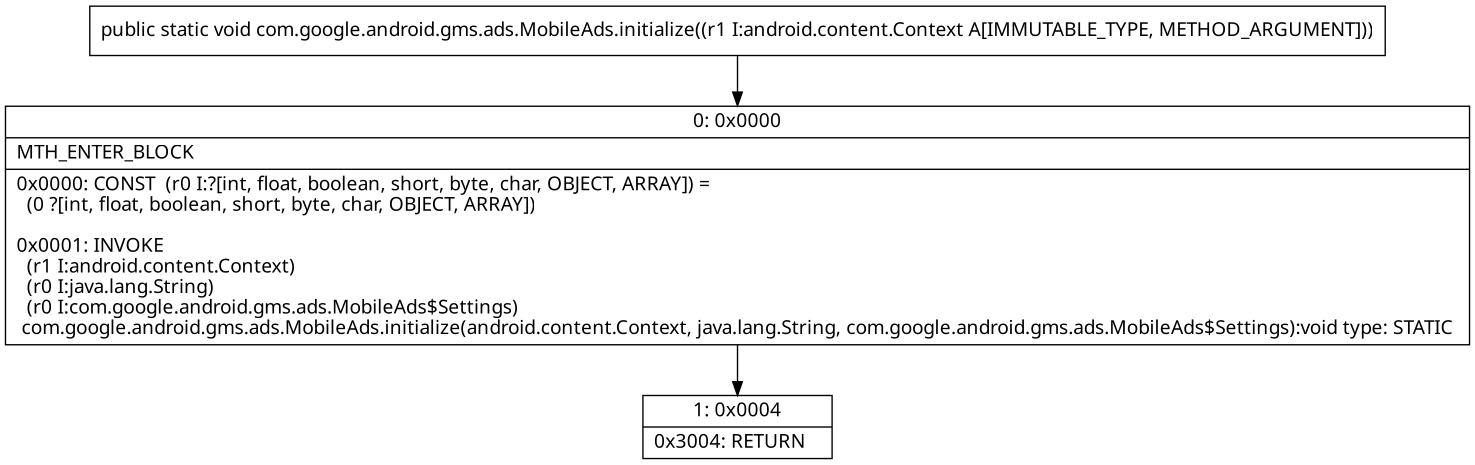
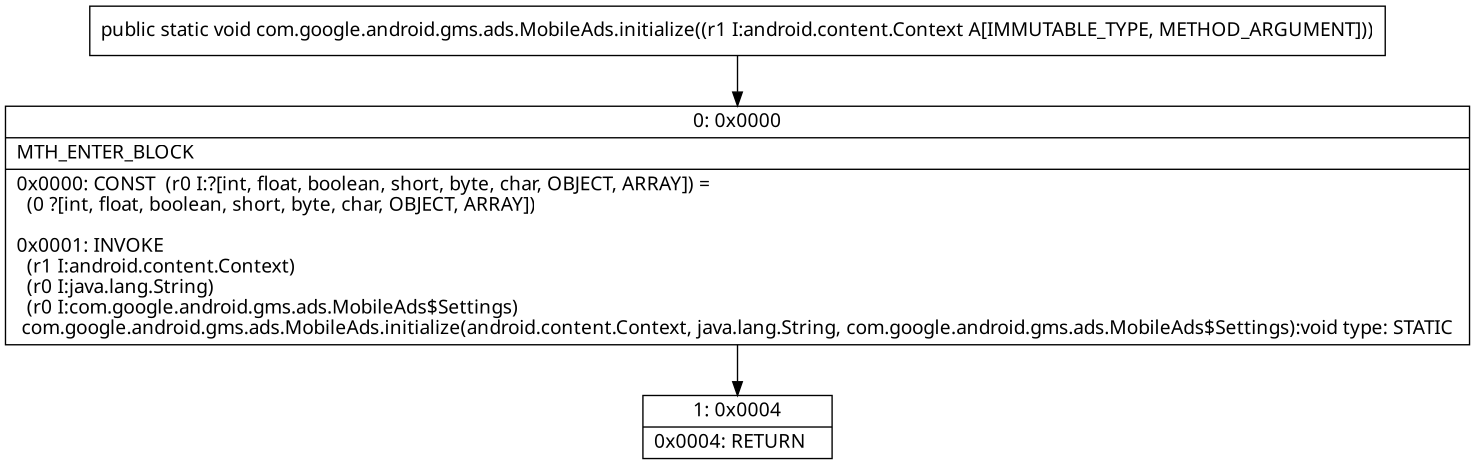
node "1: 0x0004": text "0x3004: RETURN" -> "0x0004: RETURN"
